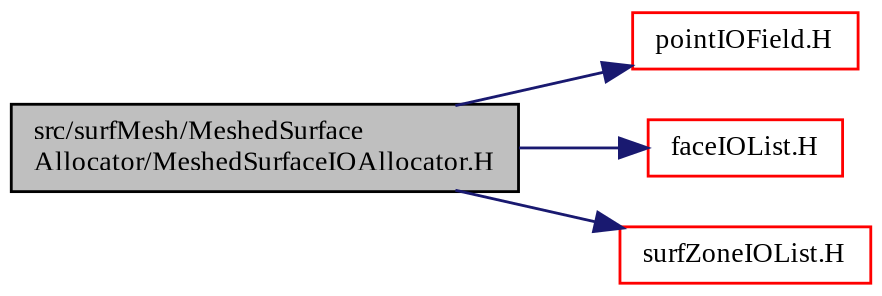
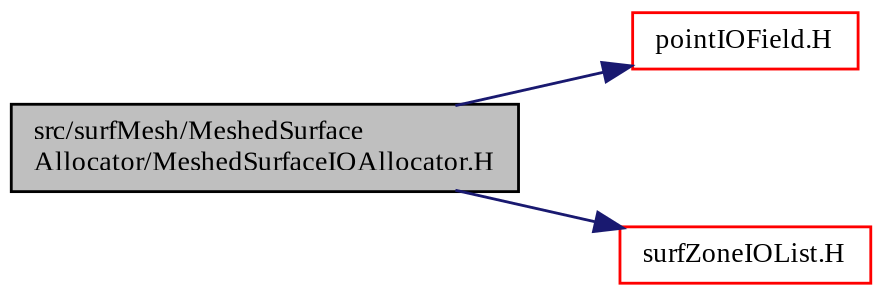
node "faceIOList.H": removed
